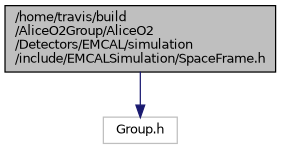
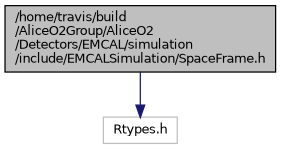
node "Group.h": label "Group.h" -> "Rtypes.h"
